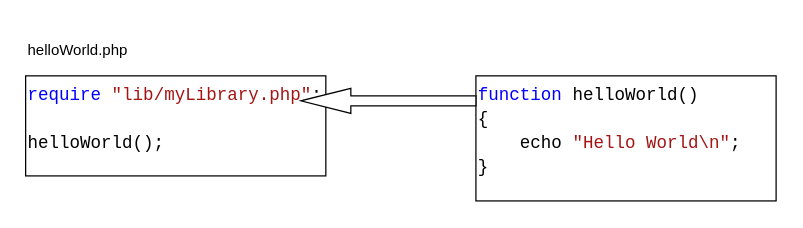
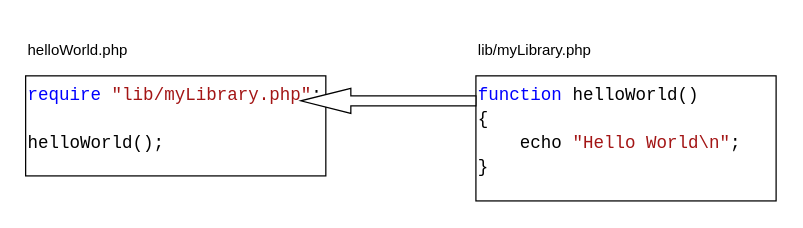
node "lib/myLibrary.php": added
